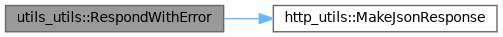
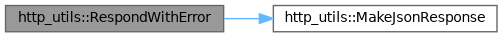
node "utils_utils::RespondWithError": label "utils_utils::RespondWithError" -> "http_utils::RespondWithError"
